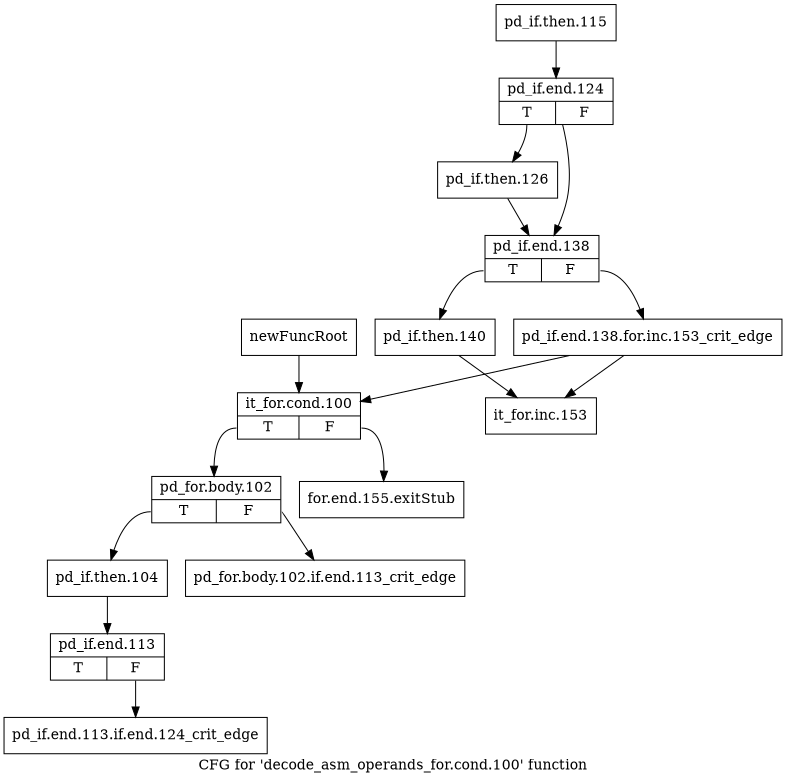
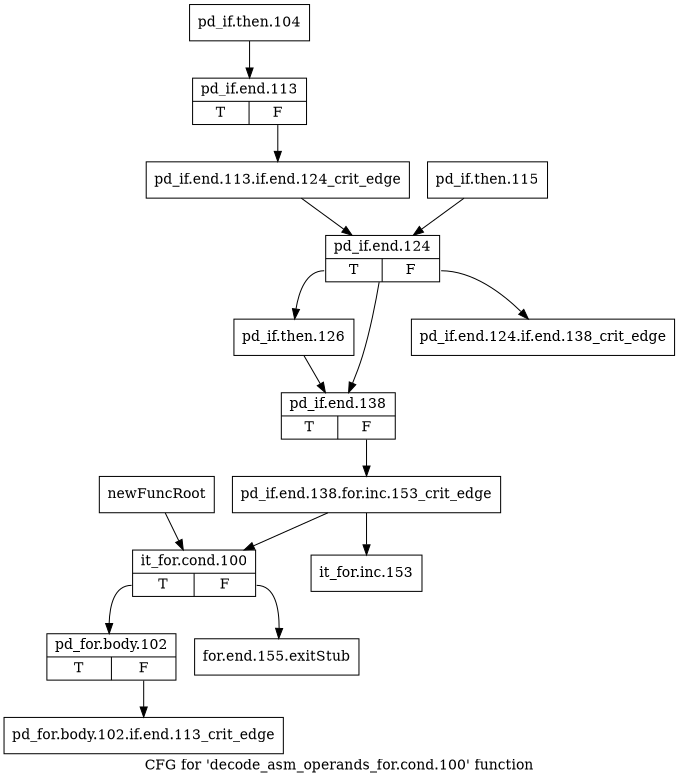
edge "pd_if.end.113.if.end.124_crit_edge" -> "pd_if.end.124": added
node "pd_if.then.140": removed
node "pd_if.end.124.if.end.138_crit_edge": added
edge "pd_for.body.102" -> "pd_if.then.104": removed
